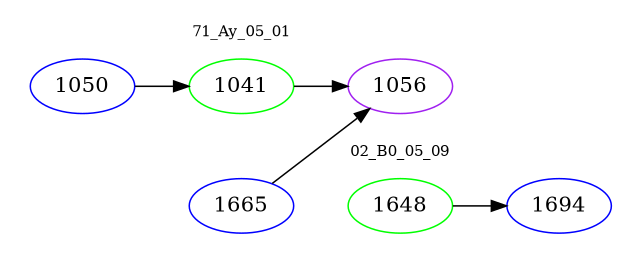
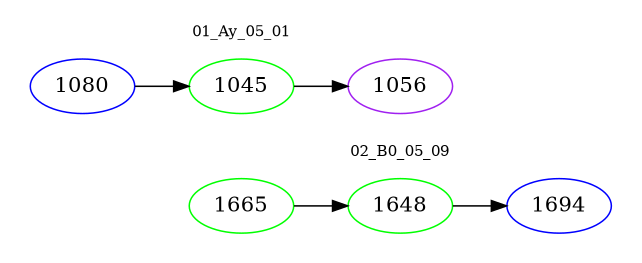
cluster "71_Ay_05_01": label "71_Ay_05_01" -> "01_Ay_05_01"
node "1050": label "1050" -> "1080"
node "1041": label "1041" -> "1045"
edge "1665" -> "1056": now "1665" -> "1648"
node "1665": color blue -> green
